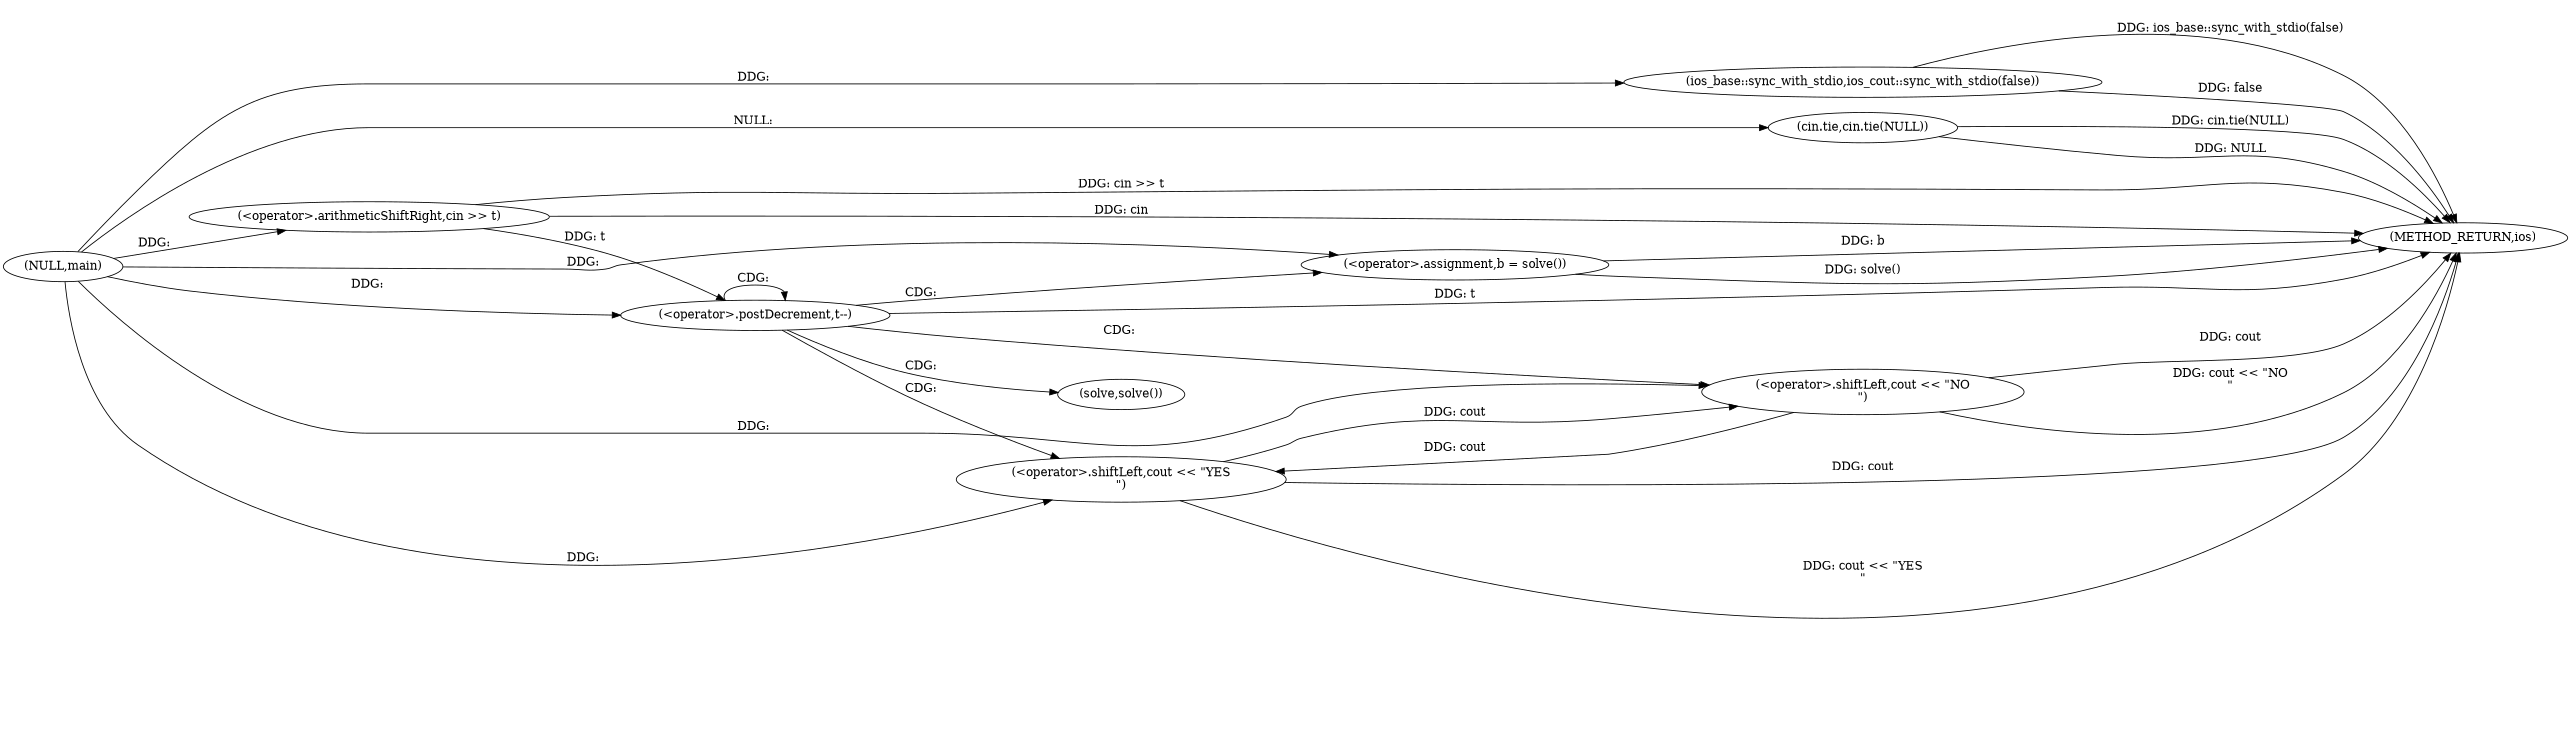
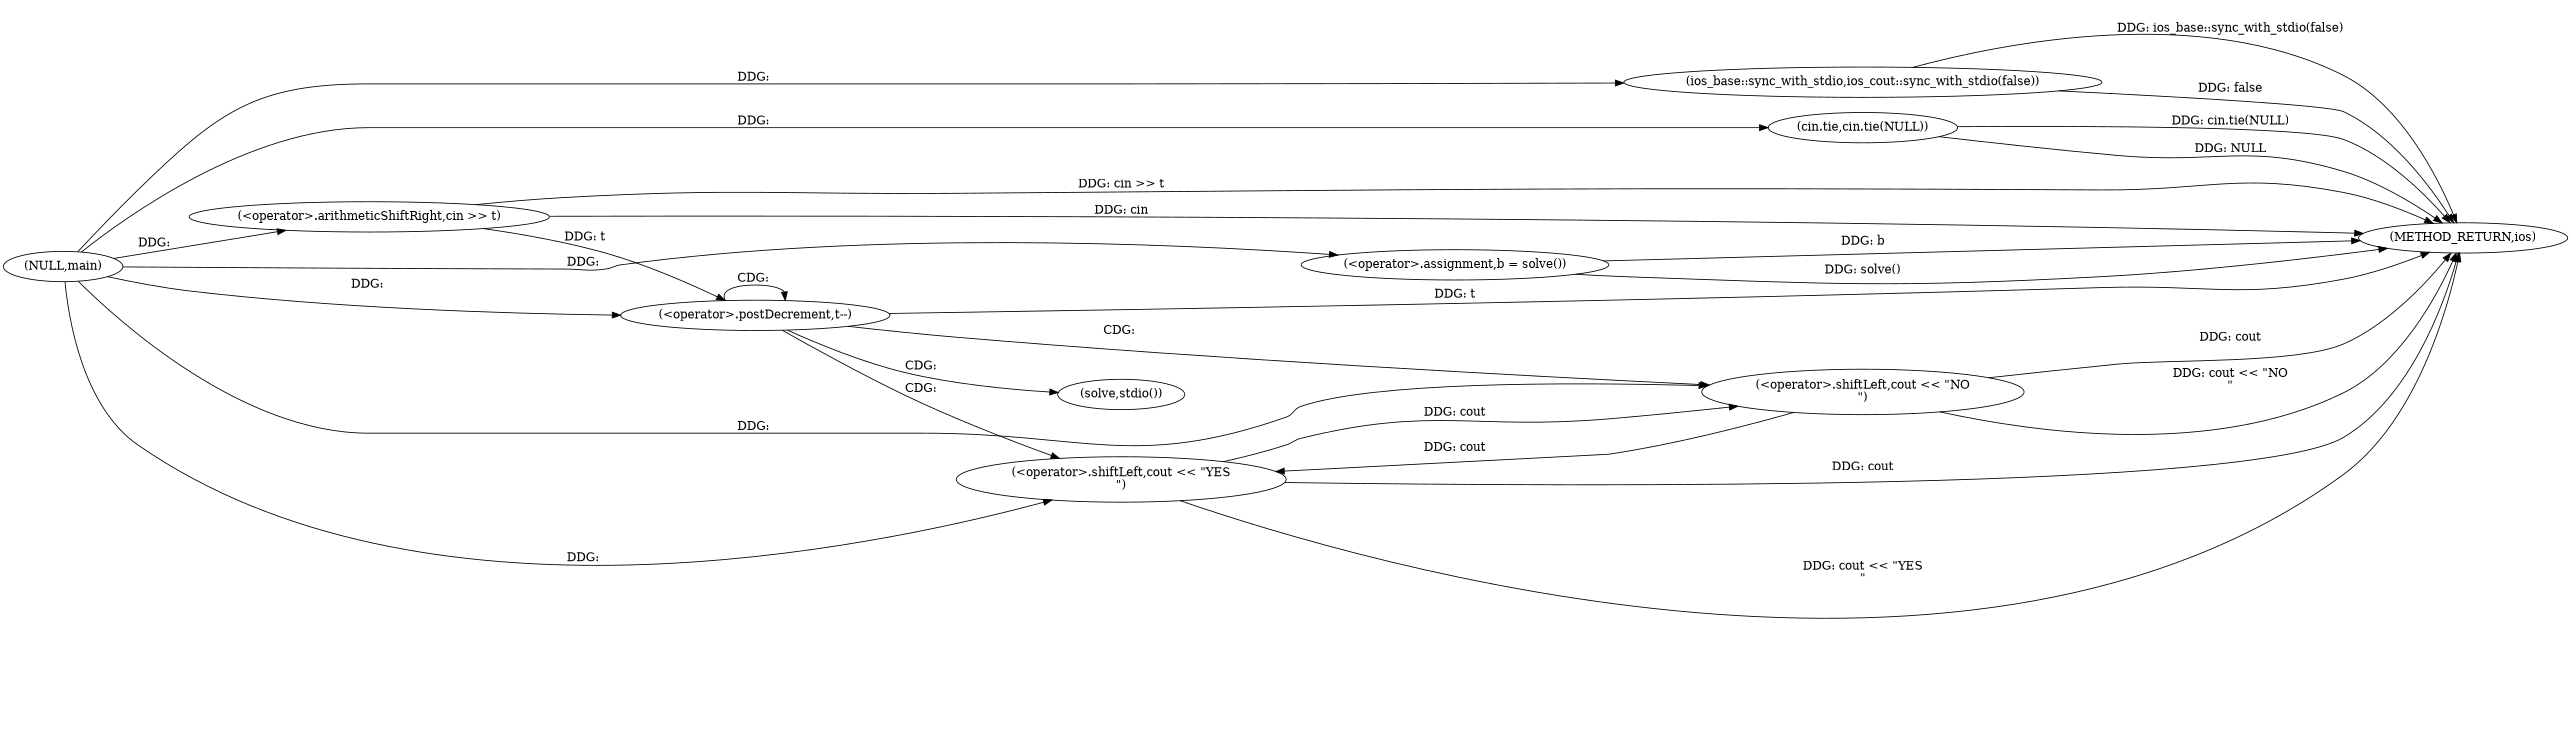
edge "(NULL,main)" -> "(cin.tie,cin.tie(NULL))": label "NULL: " -> "DDG: "
edge "(<operator>.postDecrement,t--)" -> "(<operator>.assignment,b = solve())": removed, label "CDG:"
node "(solve,solve())": label "(solve,solve())" -> "(solve,stdio())"
